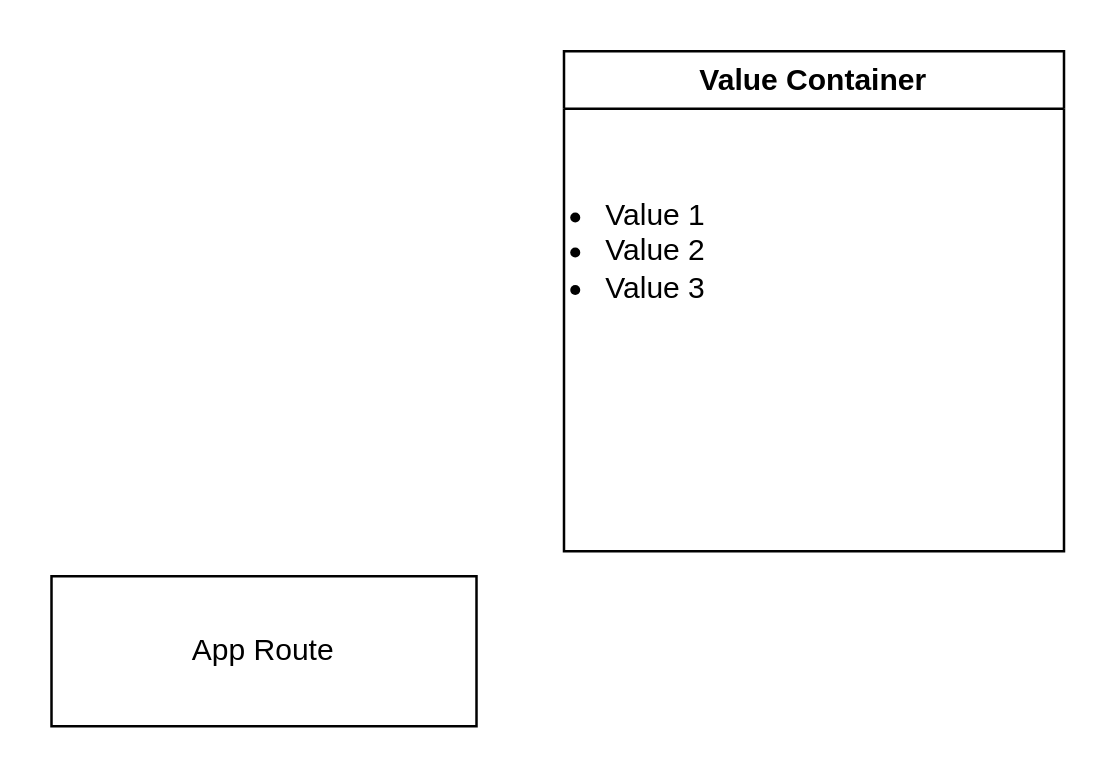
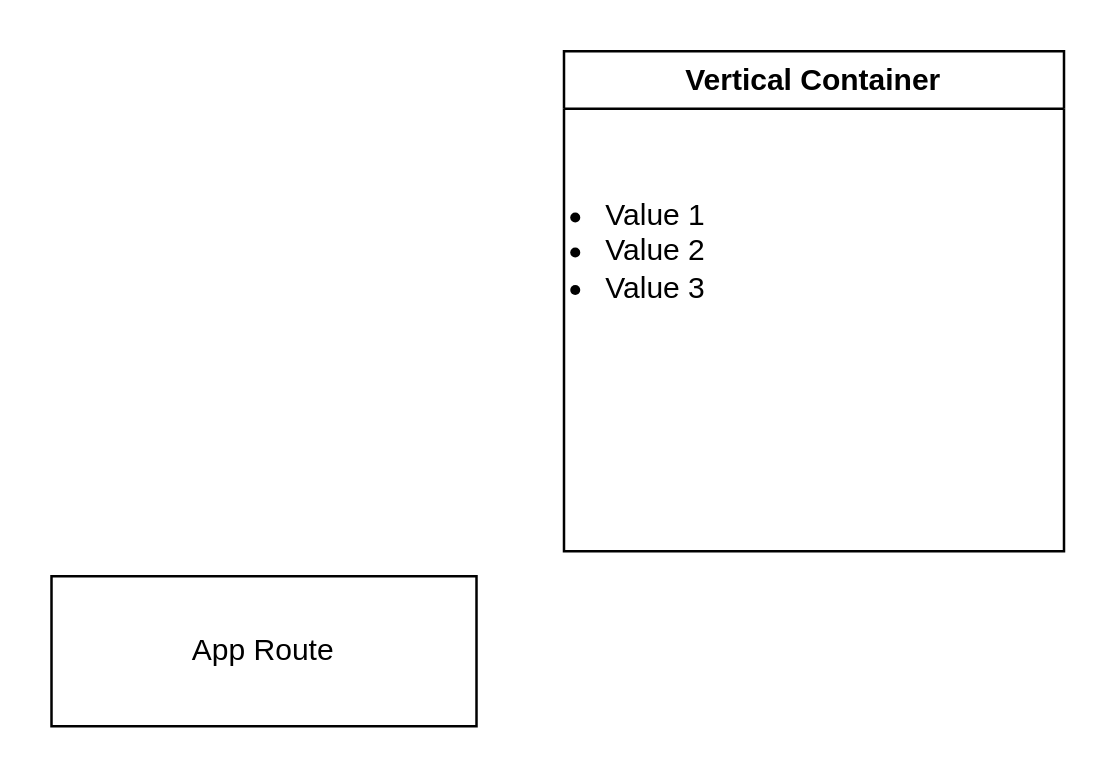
node "Value Container": label "Value Container" -> "Vertical Container"
